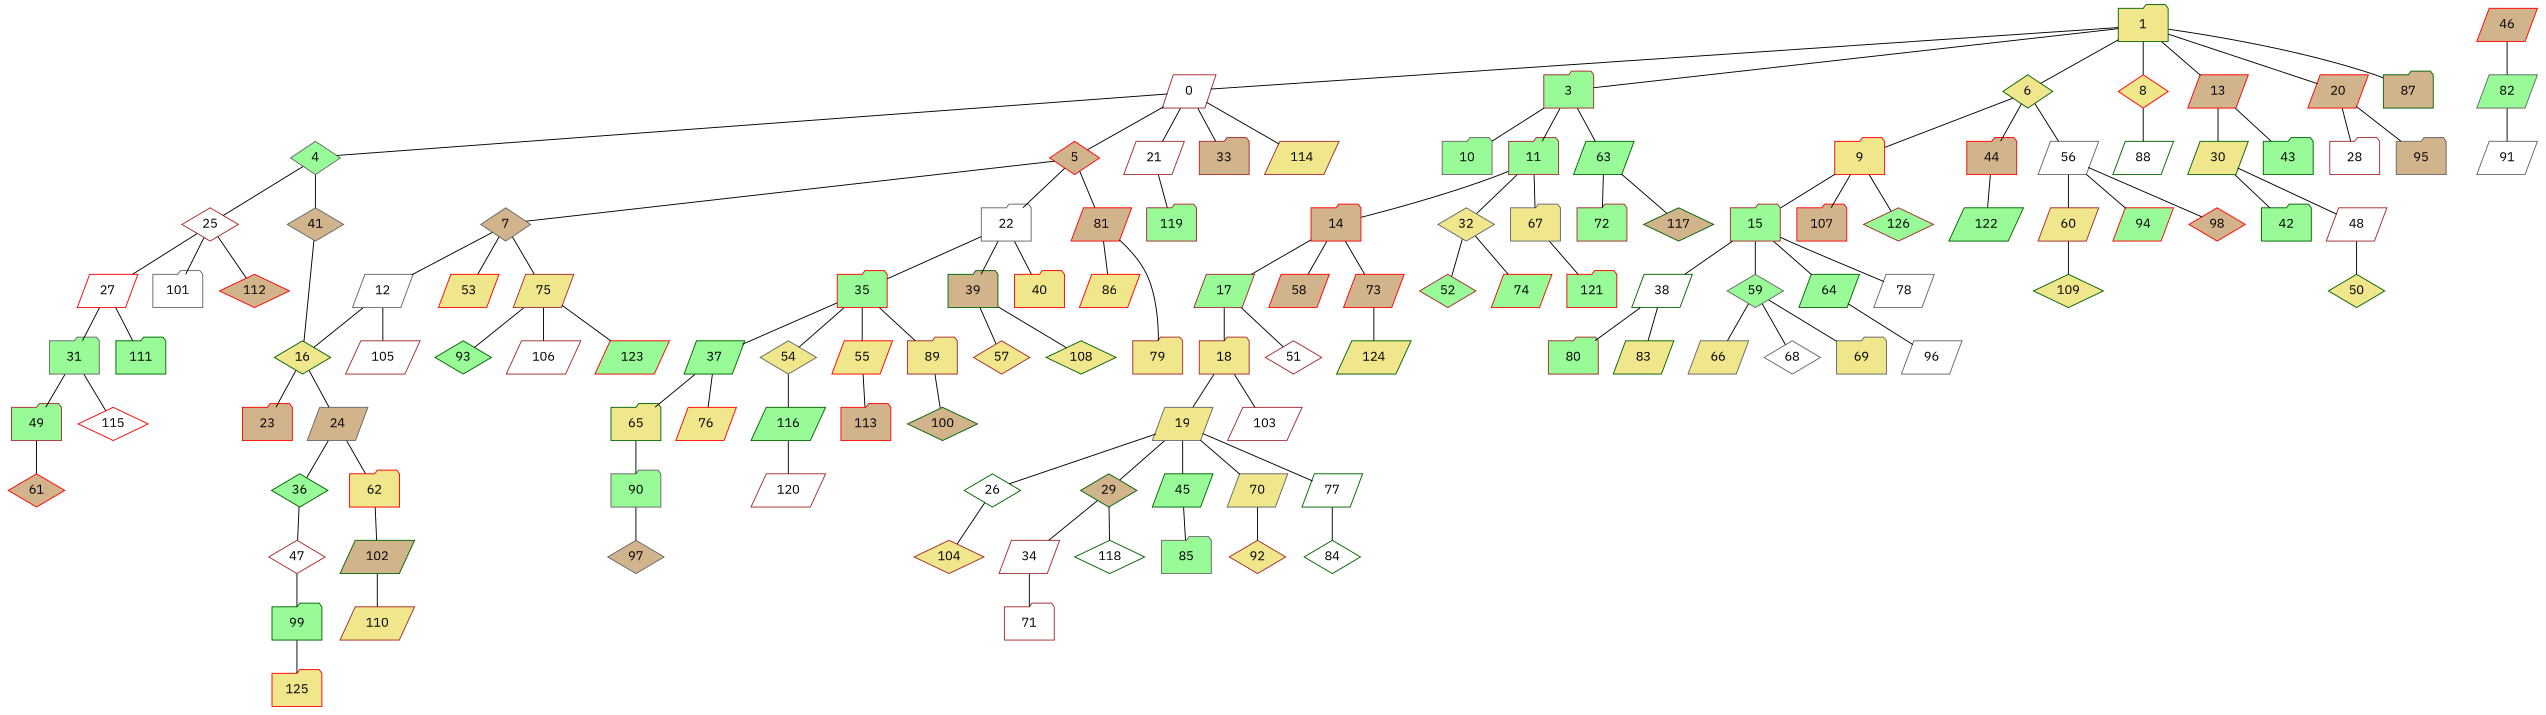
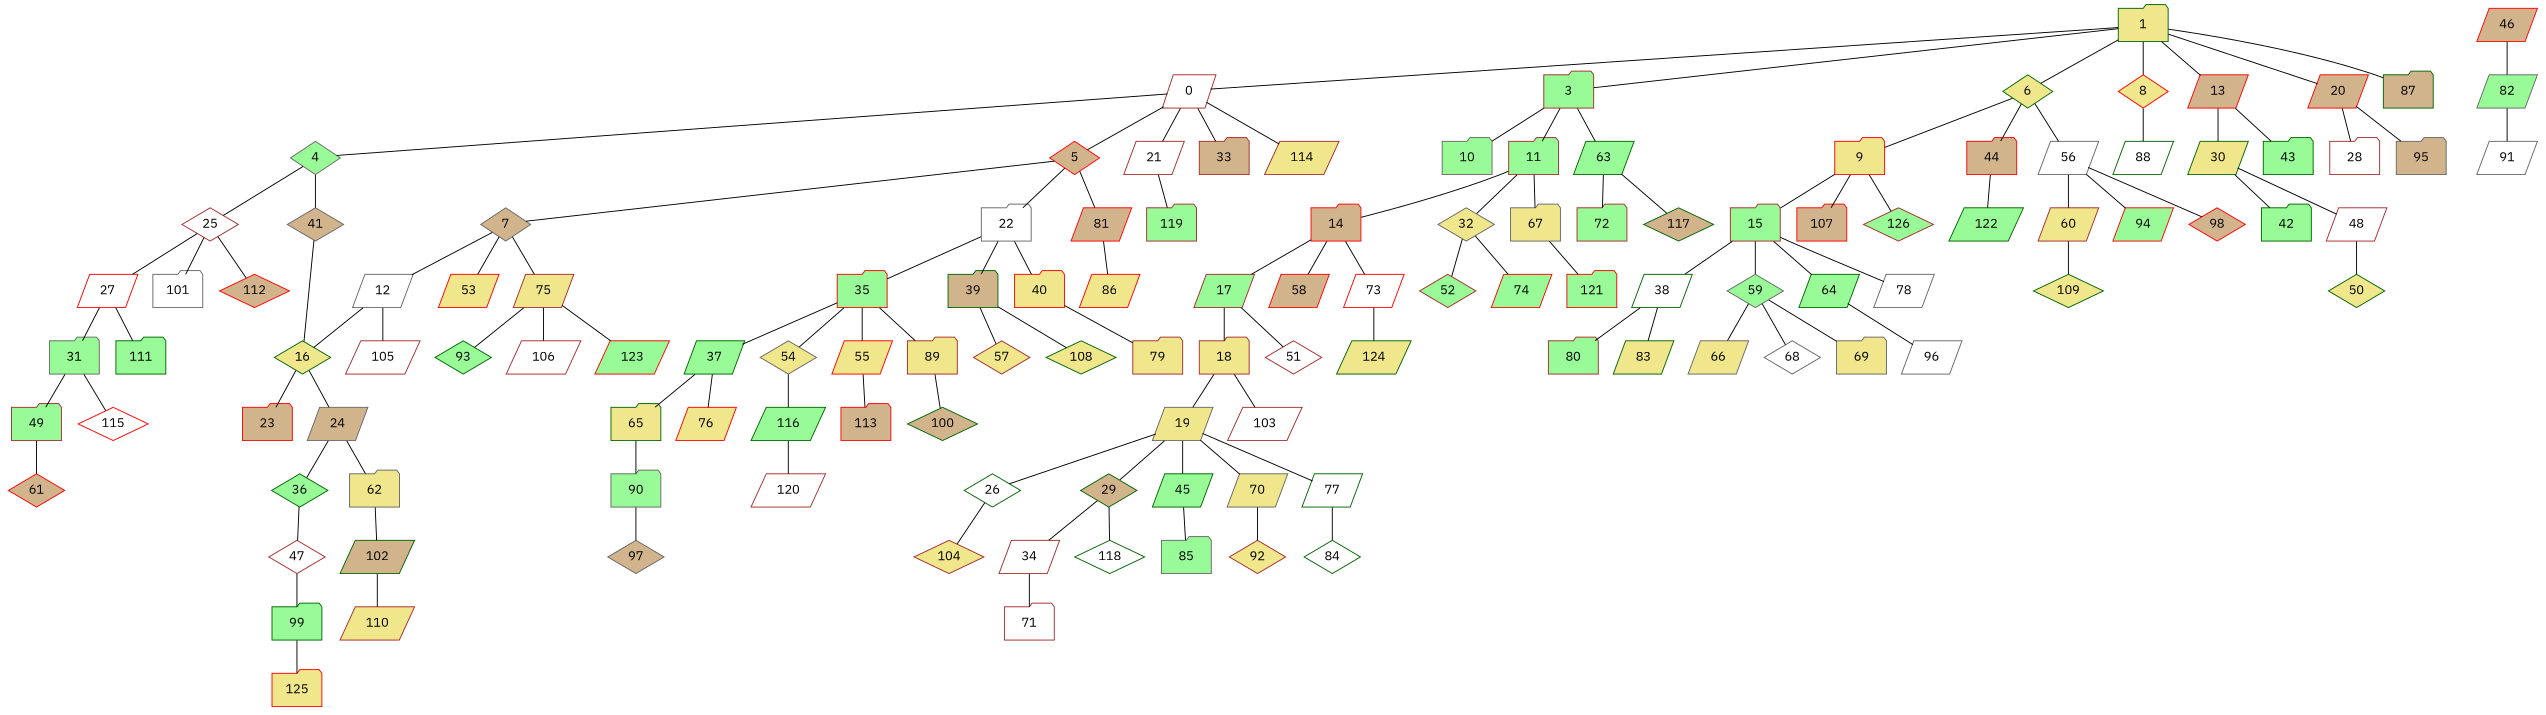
edge "81" -- "79": now "40" -- "79"
node "73": fillcolor tan -> white
node "62": color red -> gray40
